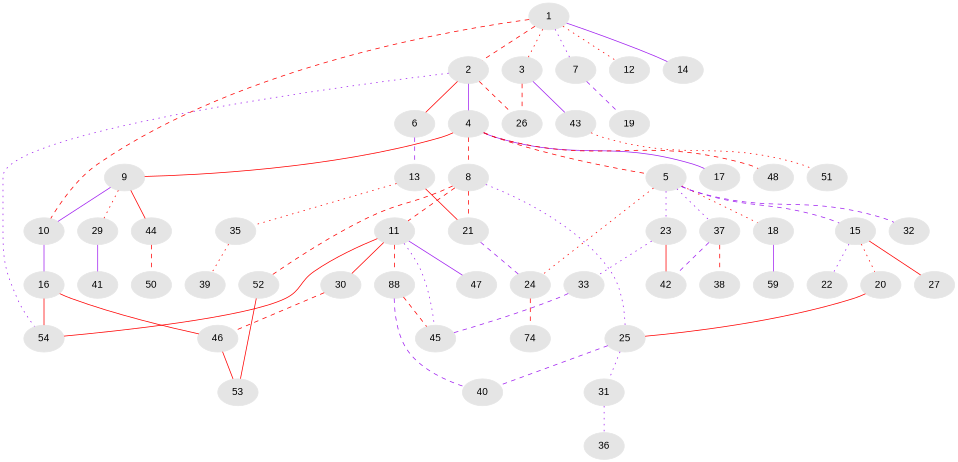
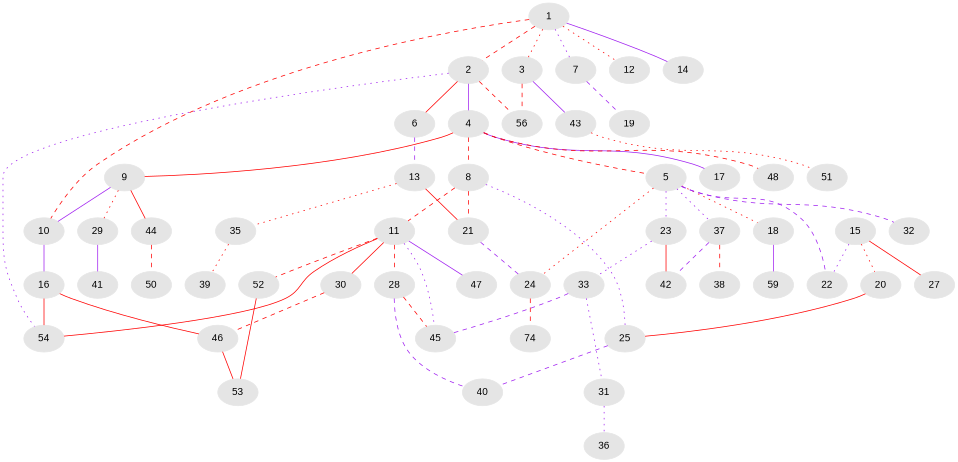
node "26": label "26" -> "56"
edge "5" -- "15": now "5" -- "22"
edge "8" -- "52": now "11" -- "52"
node "88": label "88" -> "28"
edge "25" -- "31": now "33" -- "31"
